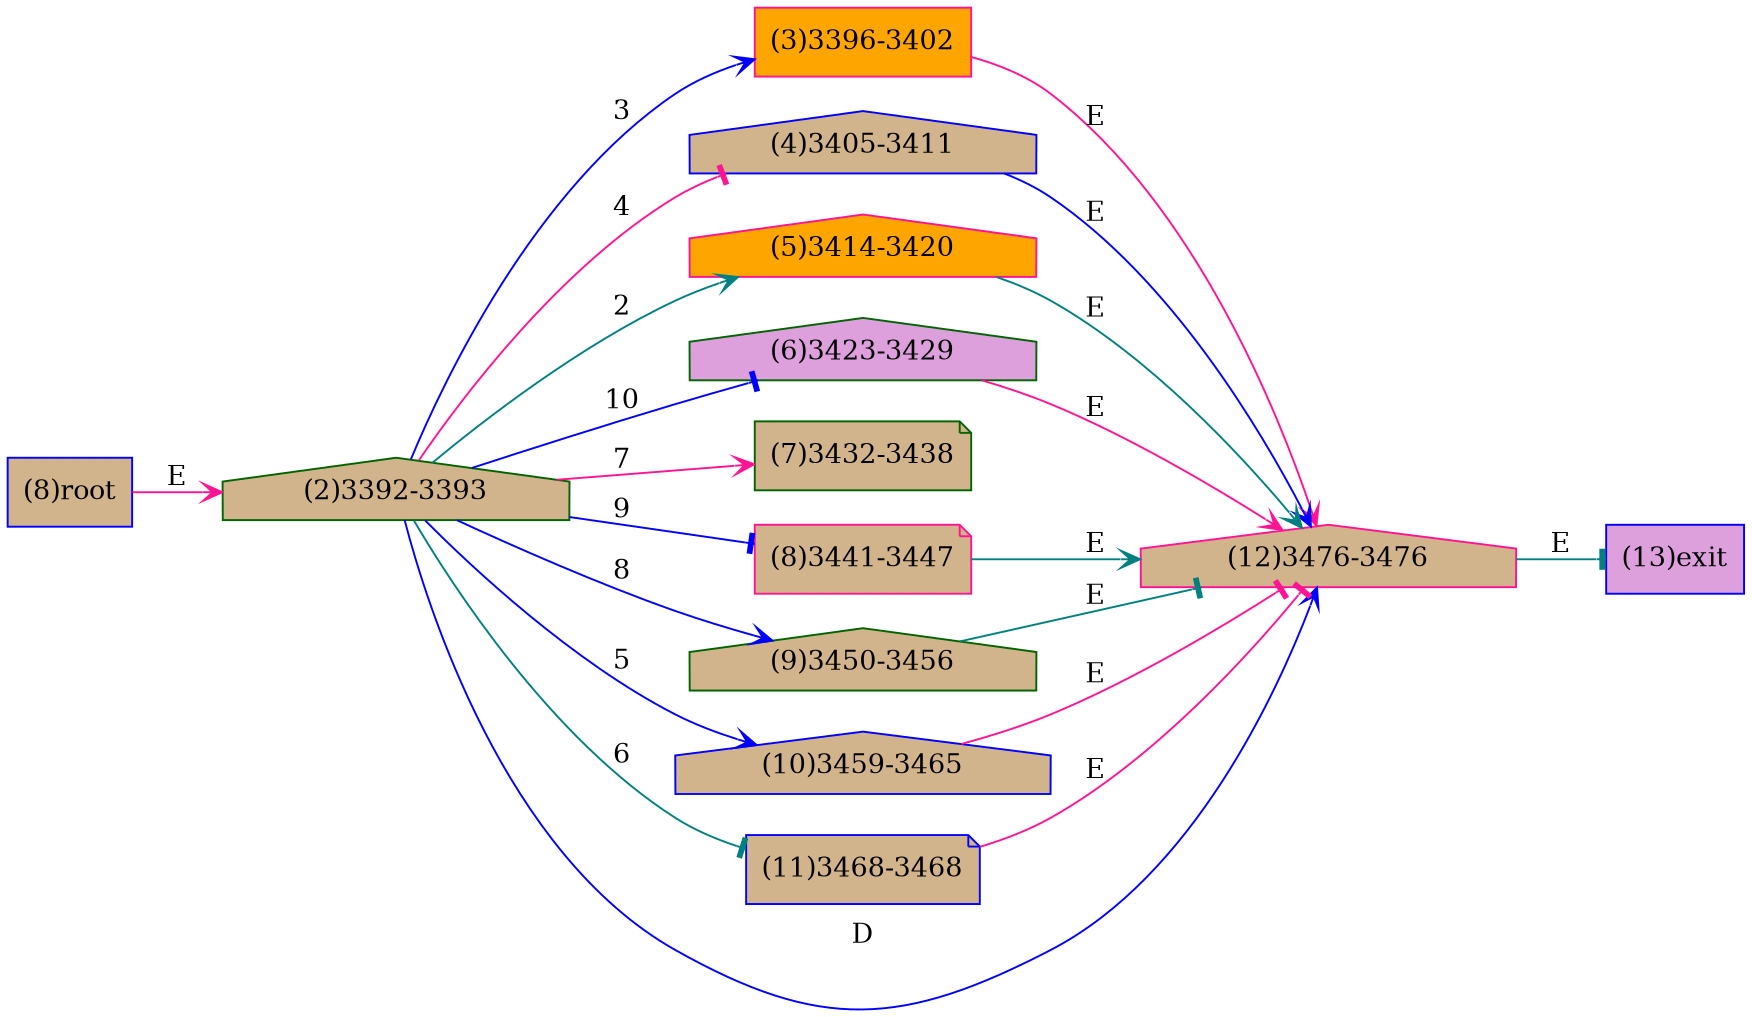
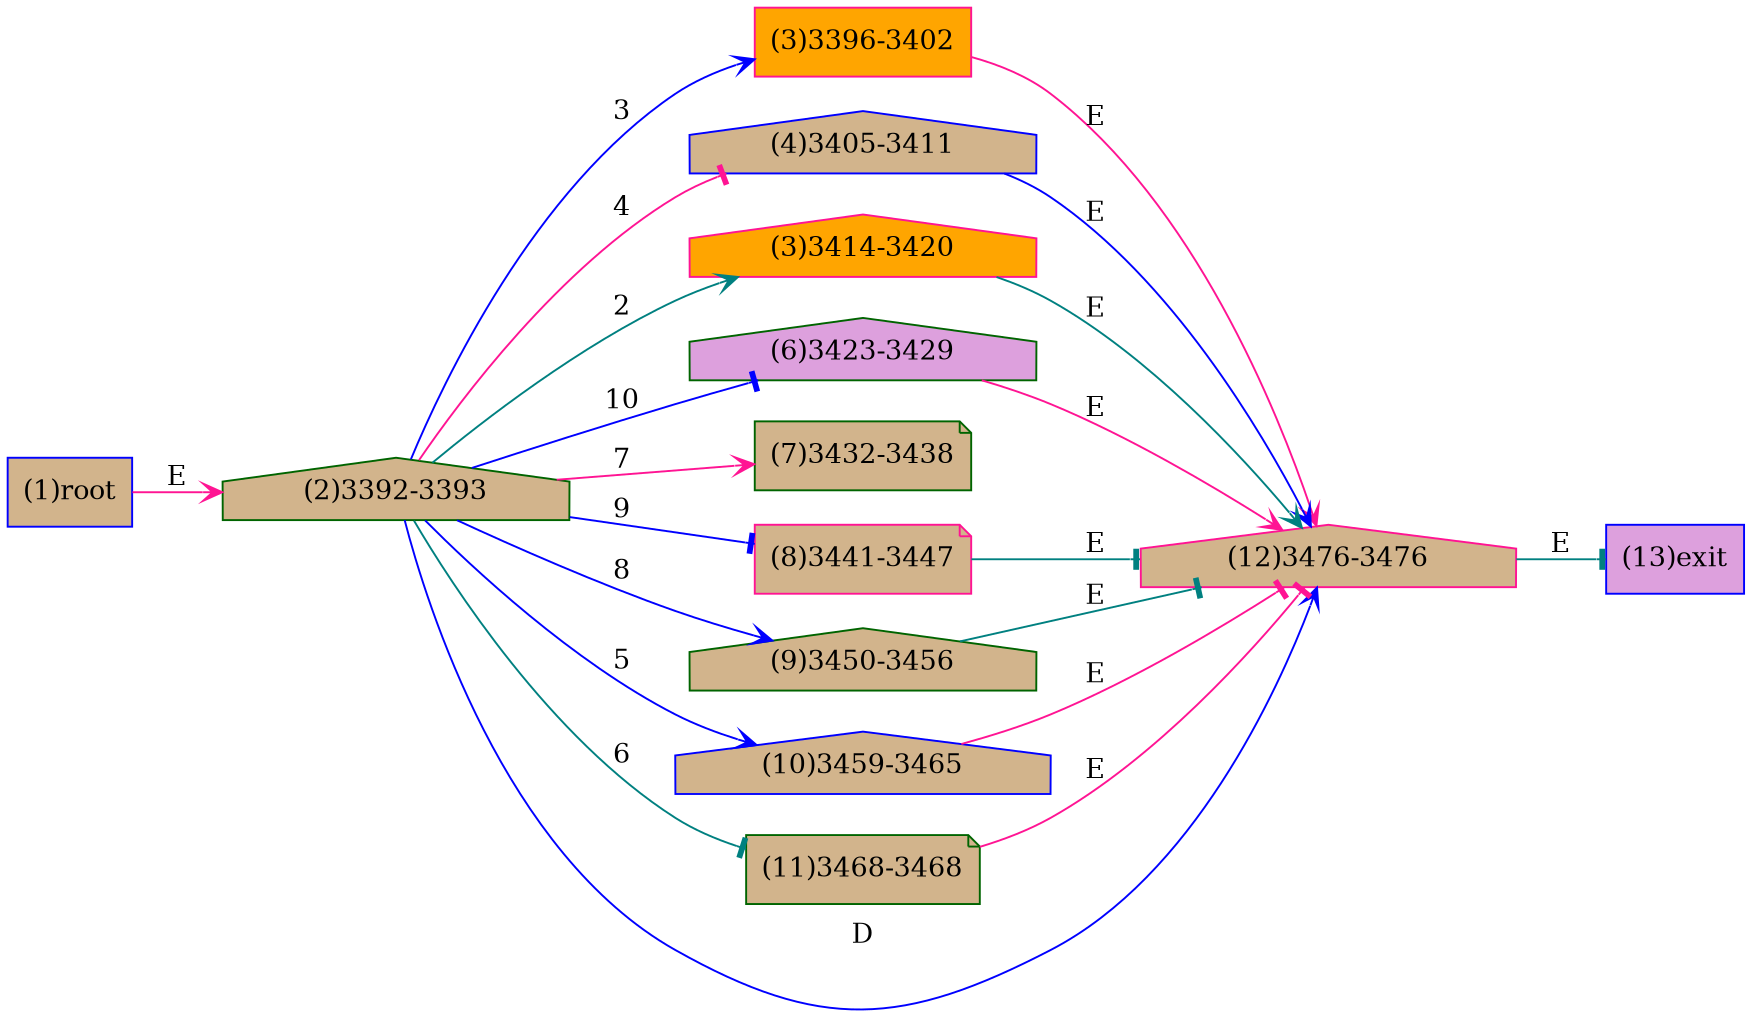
node "(5)3414-3420": label "(5)3414-3420" -> "(3)3414-3420"
node "(8)root": label "(8)root" -> "(1)root"
edge "(8)3441-3447" -> "(12)3476-3476": arrowhead vee -> tee
node "(11)3468-3468": color blue -> darkgreen
